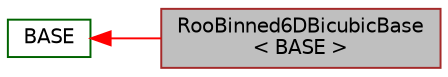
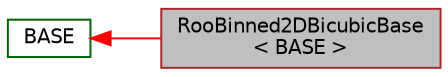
node "RooBinned6DBicubicBase < BASE >": label "RooBinned6DBicubicBase < BASE >" -> "RooBinned2DBicubicBase < BASE >"
